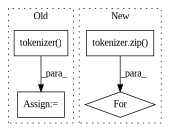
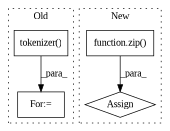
node "tokenizer.zip()": label "tokenizer.zip()" -> "function.zip()"
node "Assign:=": label "Assign:=" -> "For:="
node "For": label "For" -> "Assign"
